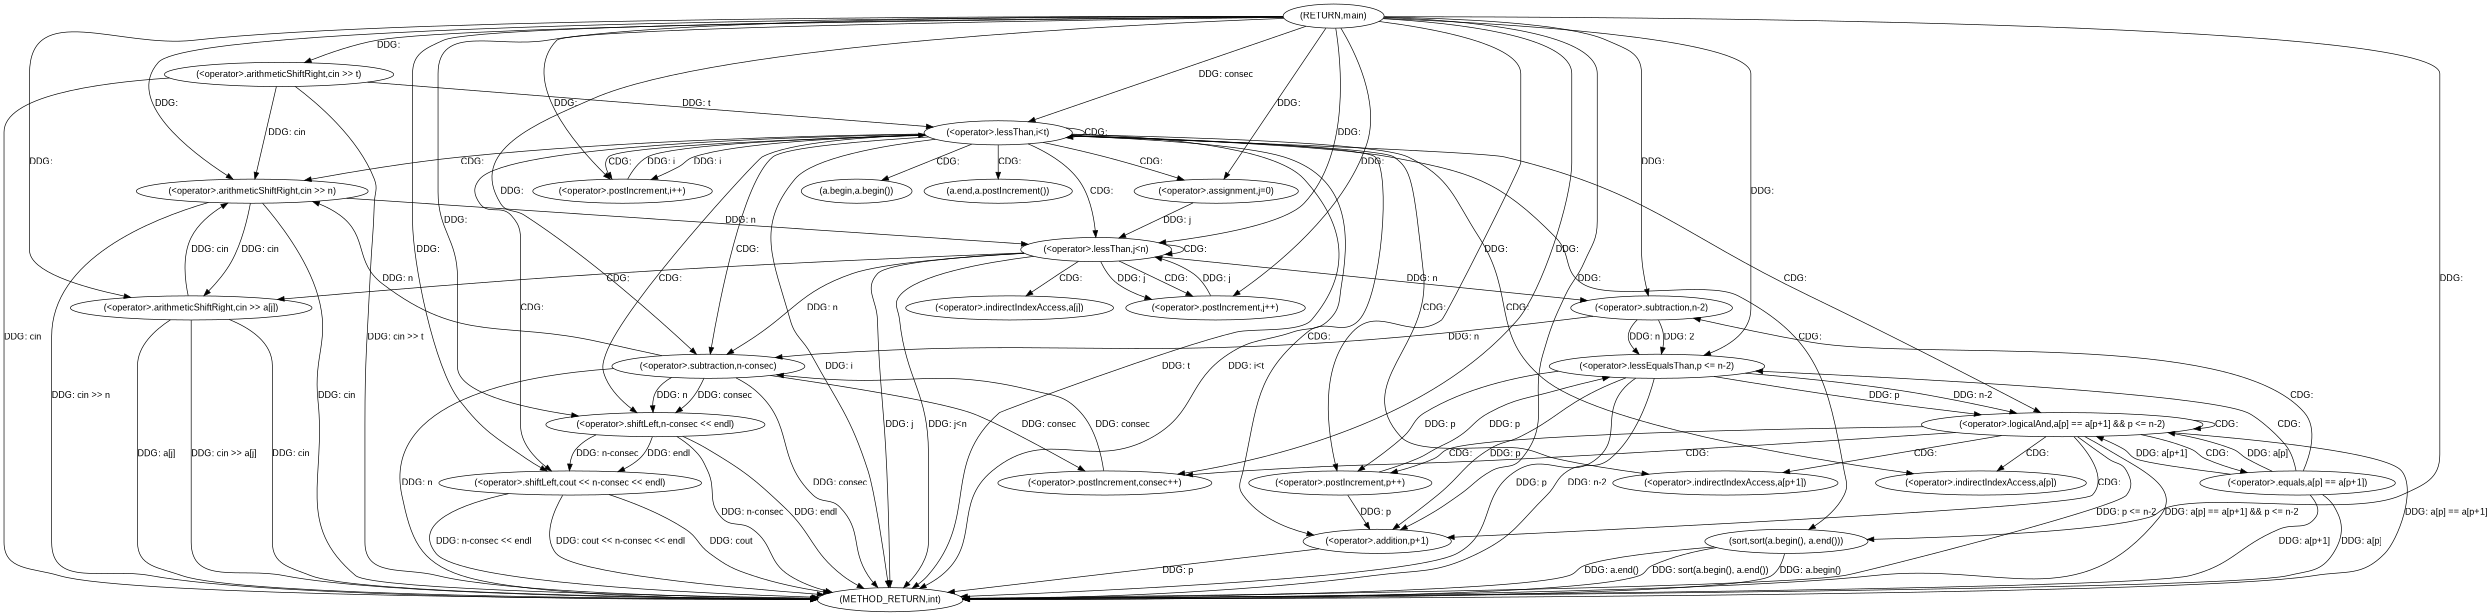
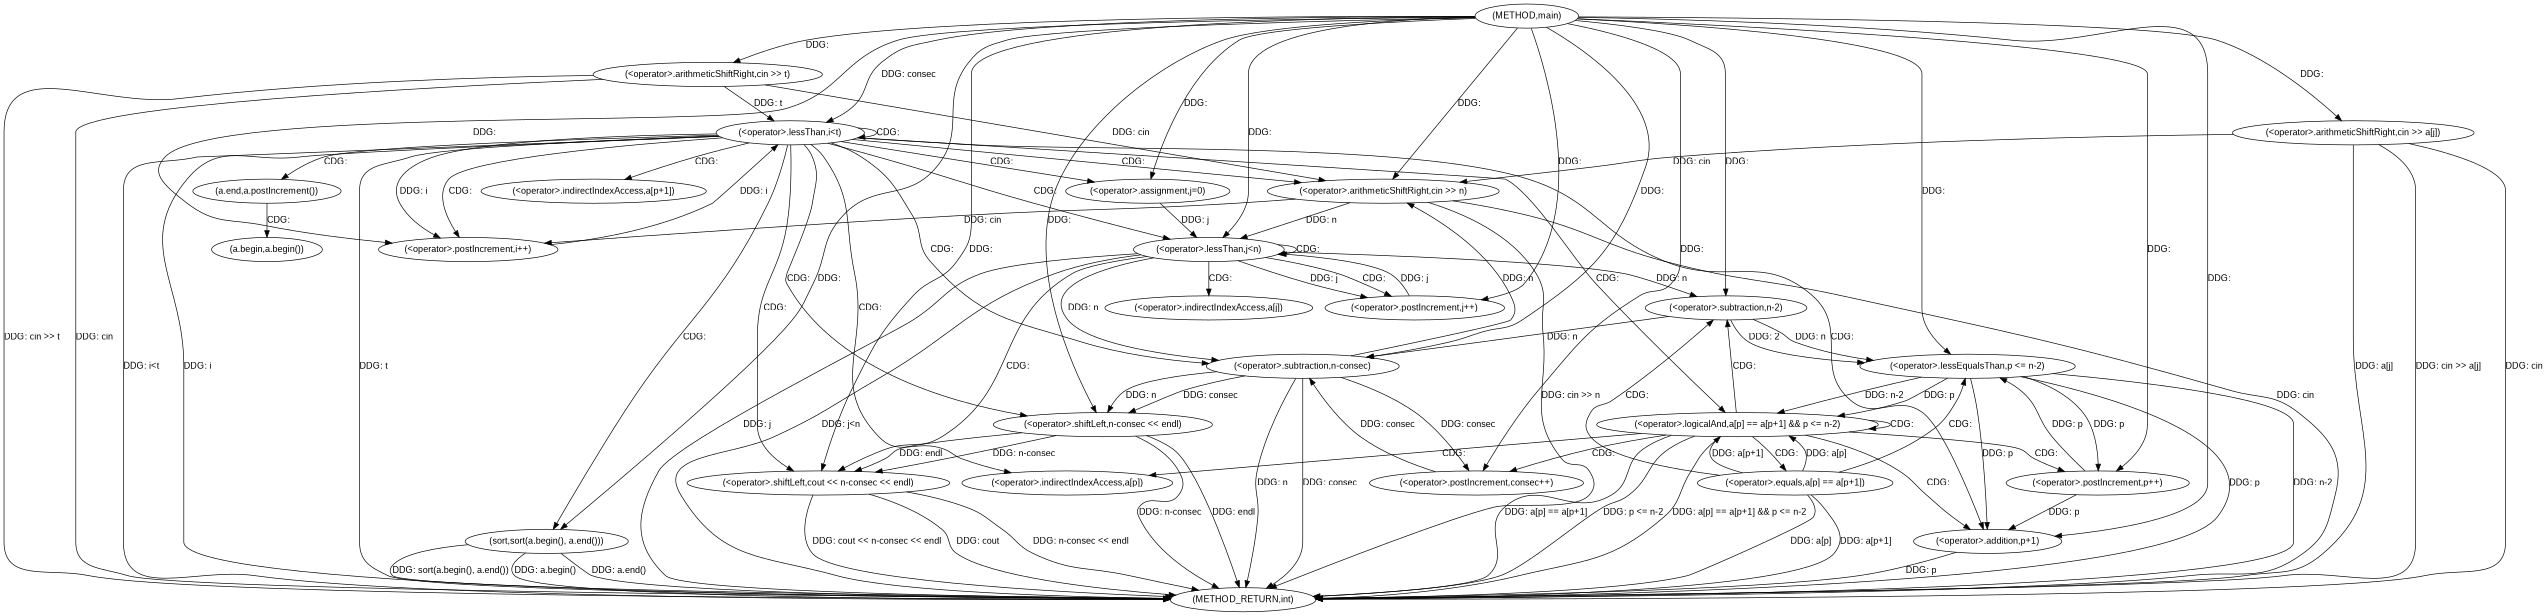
node "(RETURN,main)": label "(RETURN,main)" -> "(METHOD,main)"
edge "(<operator>.lessThan,i<t)" -> "(a.begin,a.begin())": now "(a.end,a.postIncrement())" -> "(a.begin,a.begin())"
edge "(<operator>.arithmeticShiftRight,cin >> n)" -> "(<operator>.arithmeticShiftRight,cin >> a[j])": now "(<operator>.arithmeticShiftRight,cin >> n)" -> "(<operator>.postIncrement,i++)"
edge "(<operator>.lessThan,j<n)" -> "(<operator>.arithmeticShiftRight,cin >> a[j])": now "(<operator>.lessThan,j<n)" -> "(<operator>.shiftLeft,cout << n-consec << endl)"
edge "(<operator>.logicalAnd,a[p] == a[p+1] && p <= n-2)" -> "(<operator>.indirectIndexAccess,a[p+1])": now "(<operator>.logicalAnd,a[p] == a[p+1] && p <= n-2)" -> "(<operator>.subtraction,n-2)"
